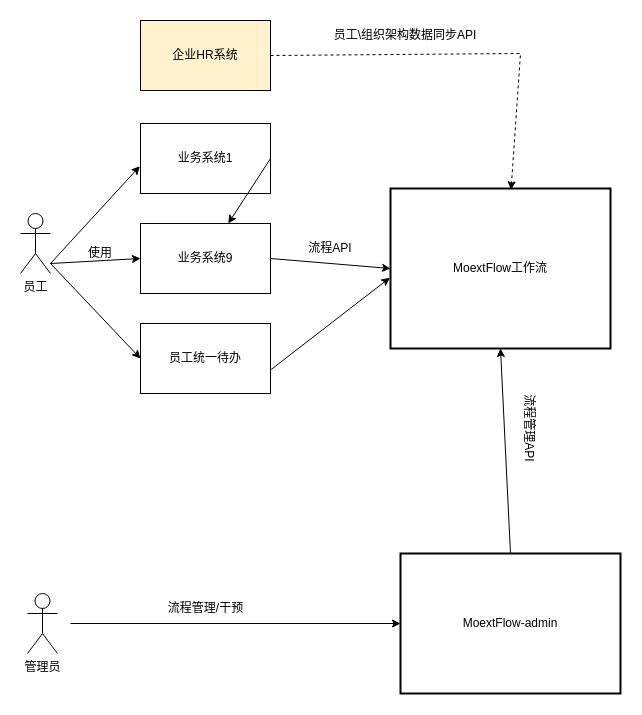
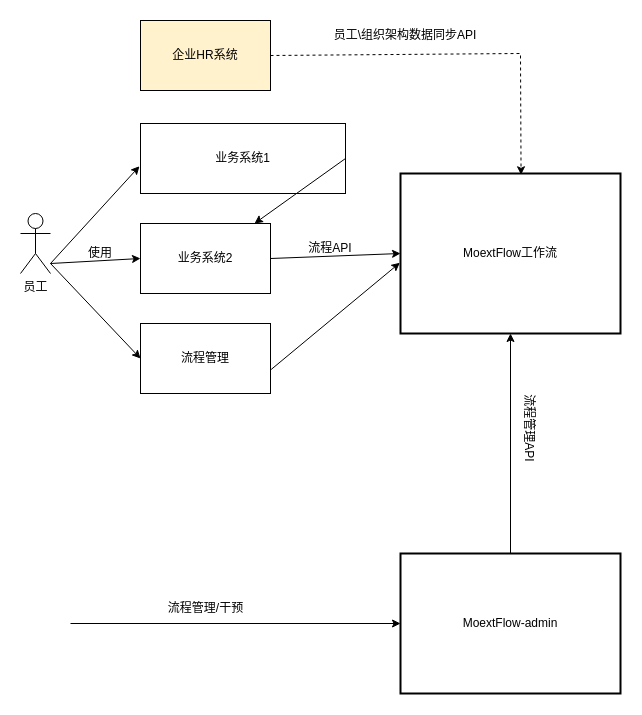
node "业务系统1": size 130x70 -> 205x70
node "业务系统9": label "业务系统9" -> "业务系统2"
node "MoextFlow工作流": moved (501, 269) -> (511, 254)
node "员工统一待办": label "员工统一待办" -> "流程管理"
node "管理员": removed
